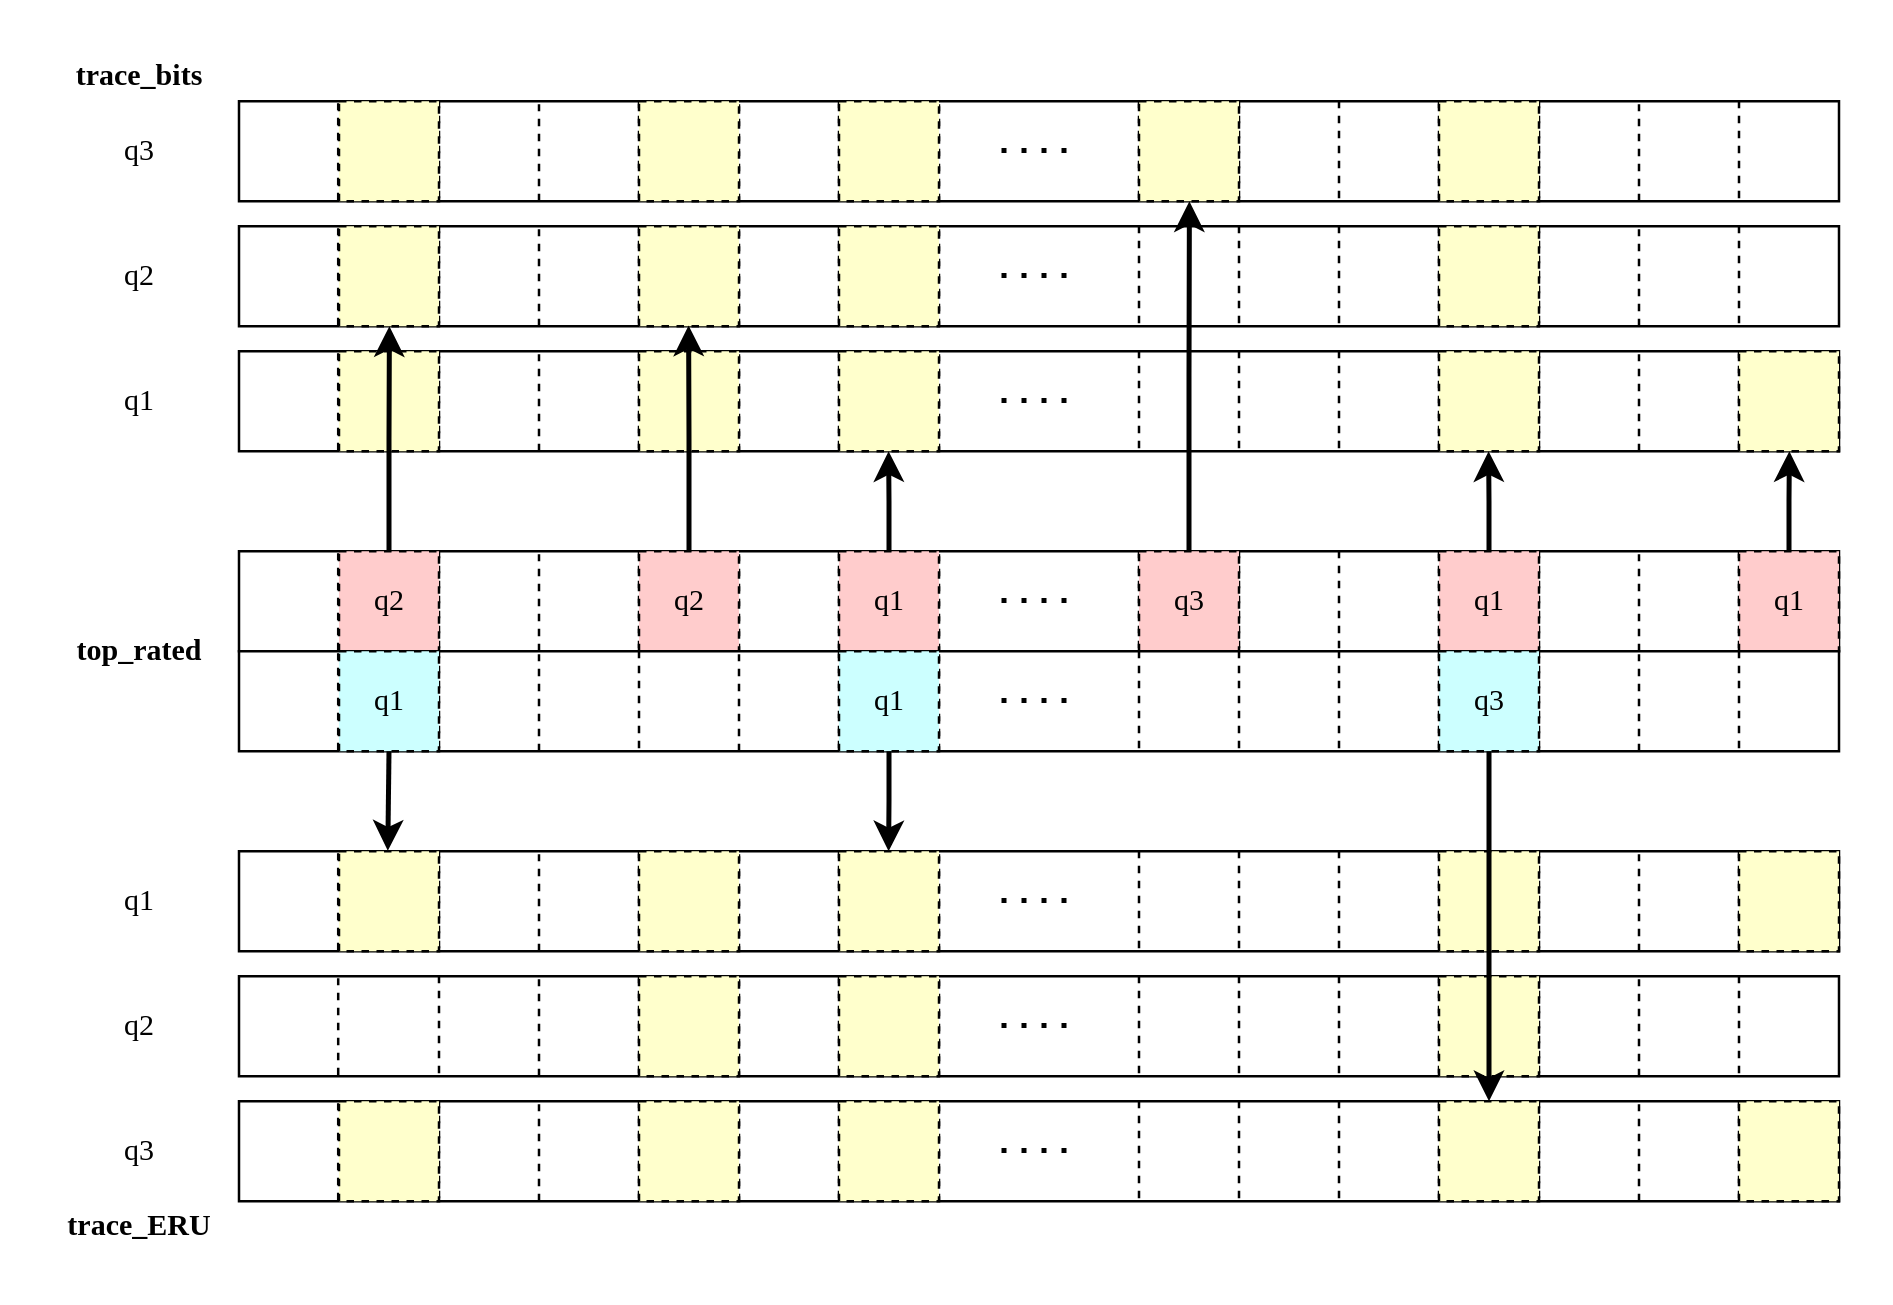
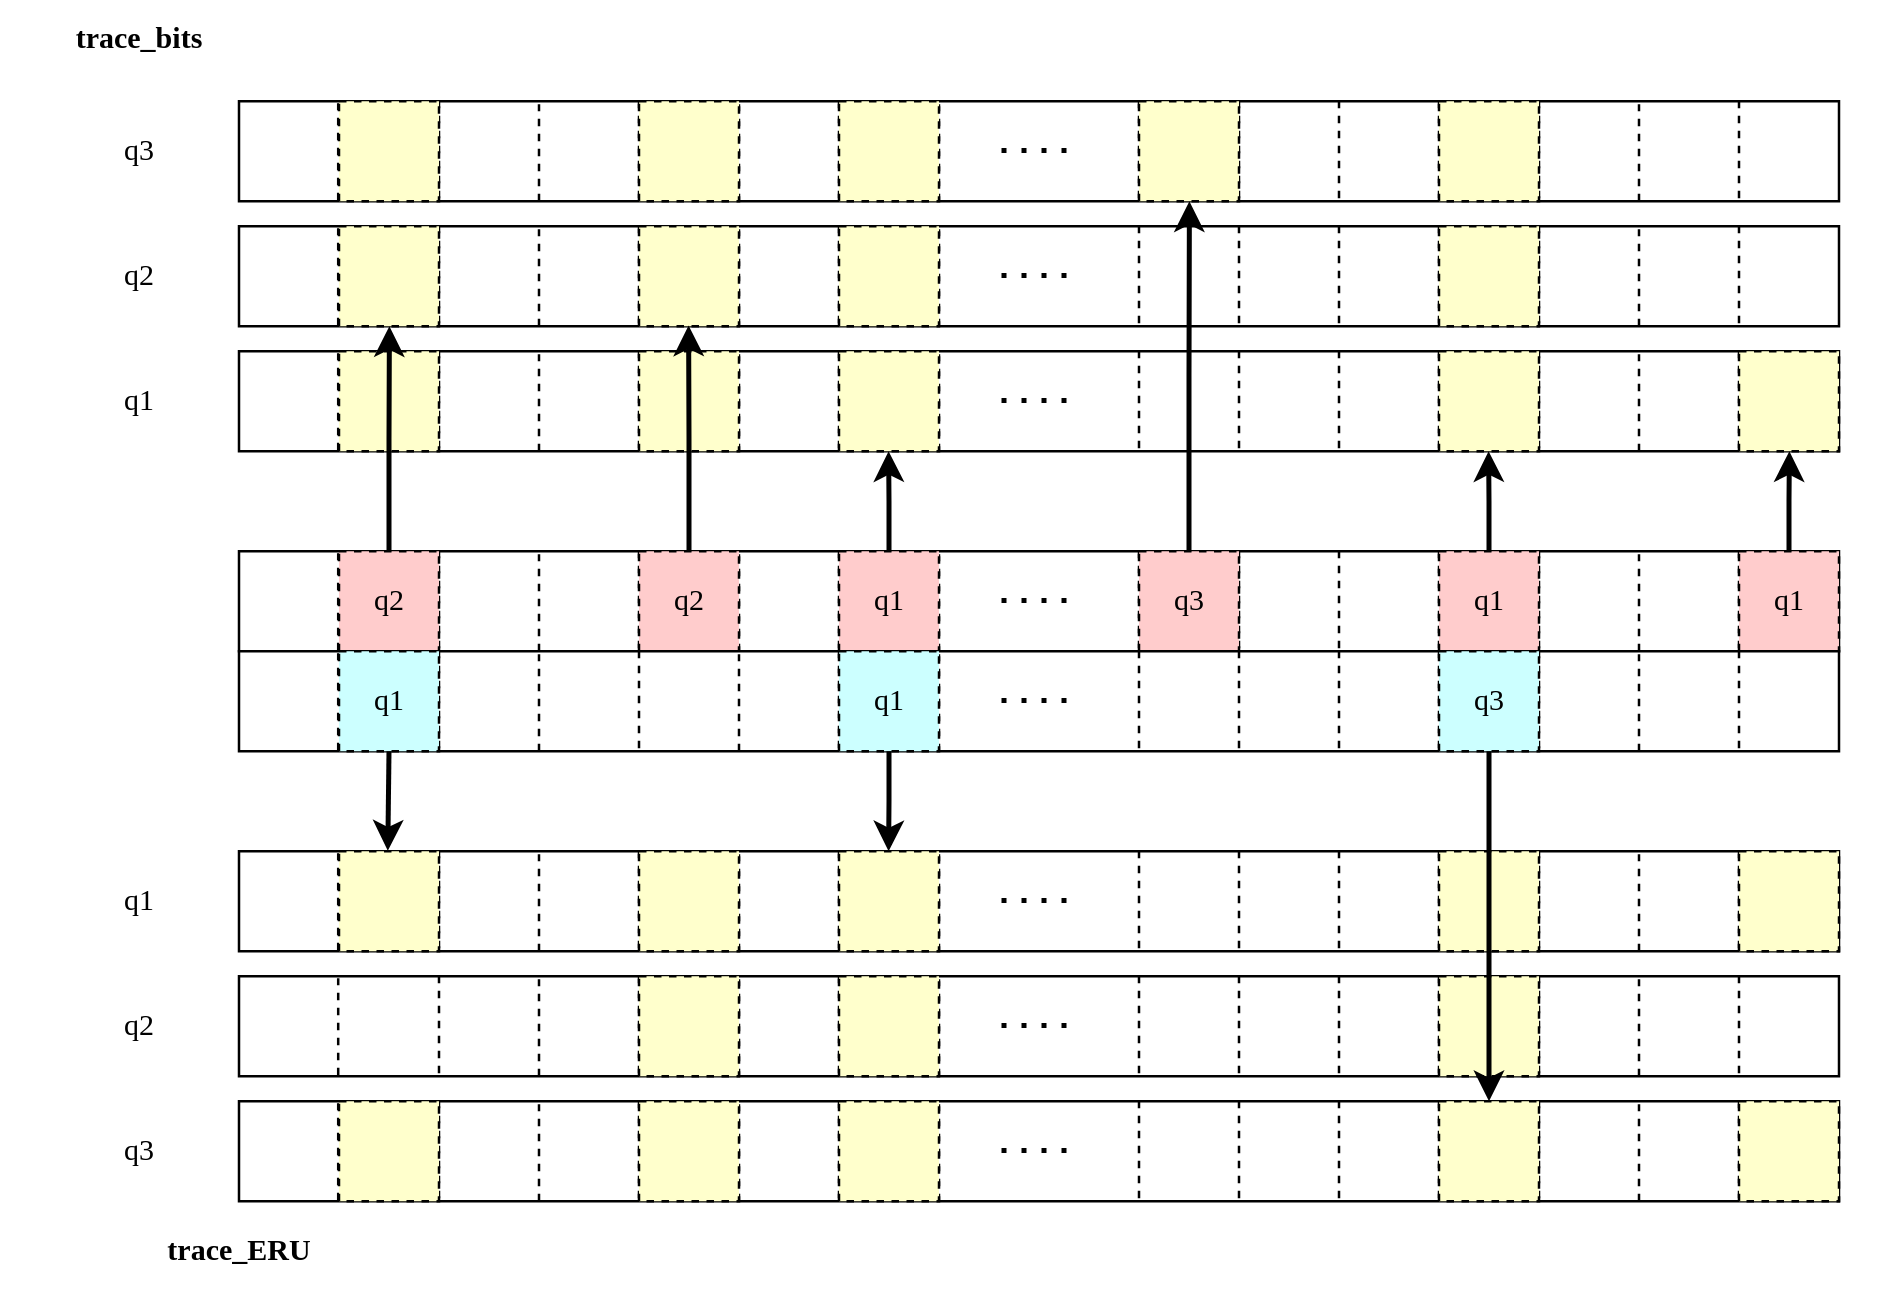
node "trace_bits": moved (139, 76) -> (139, 39)
node "top_rated": removed
node "trace_ERU": moved (139, 1226) -> (239, 1251)
